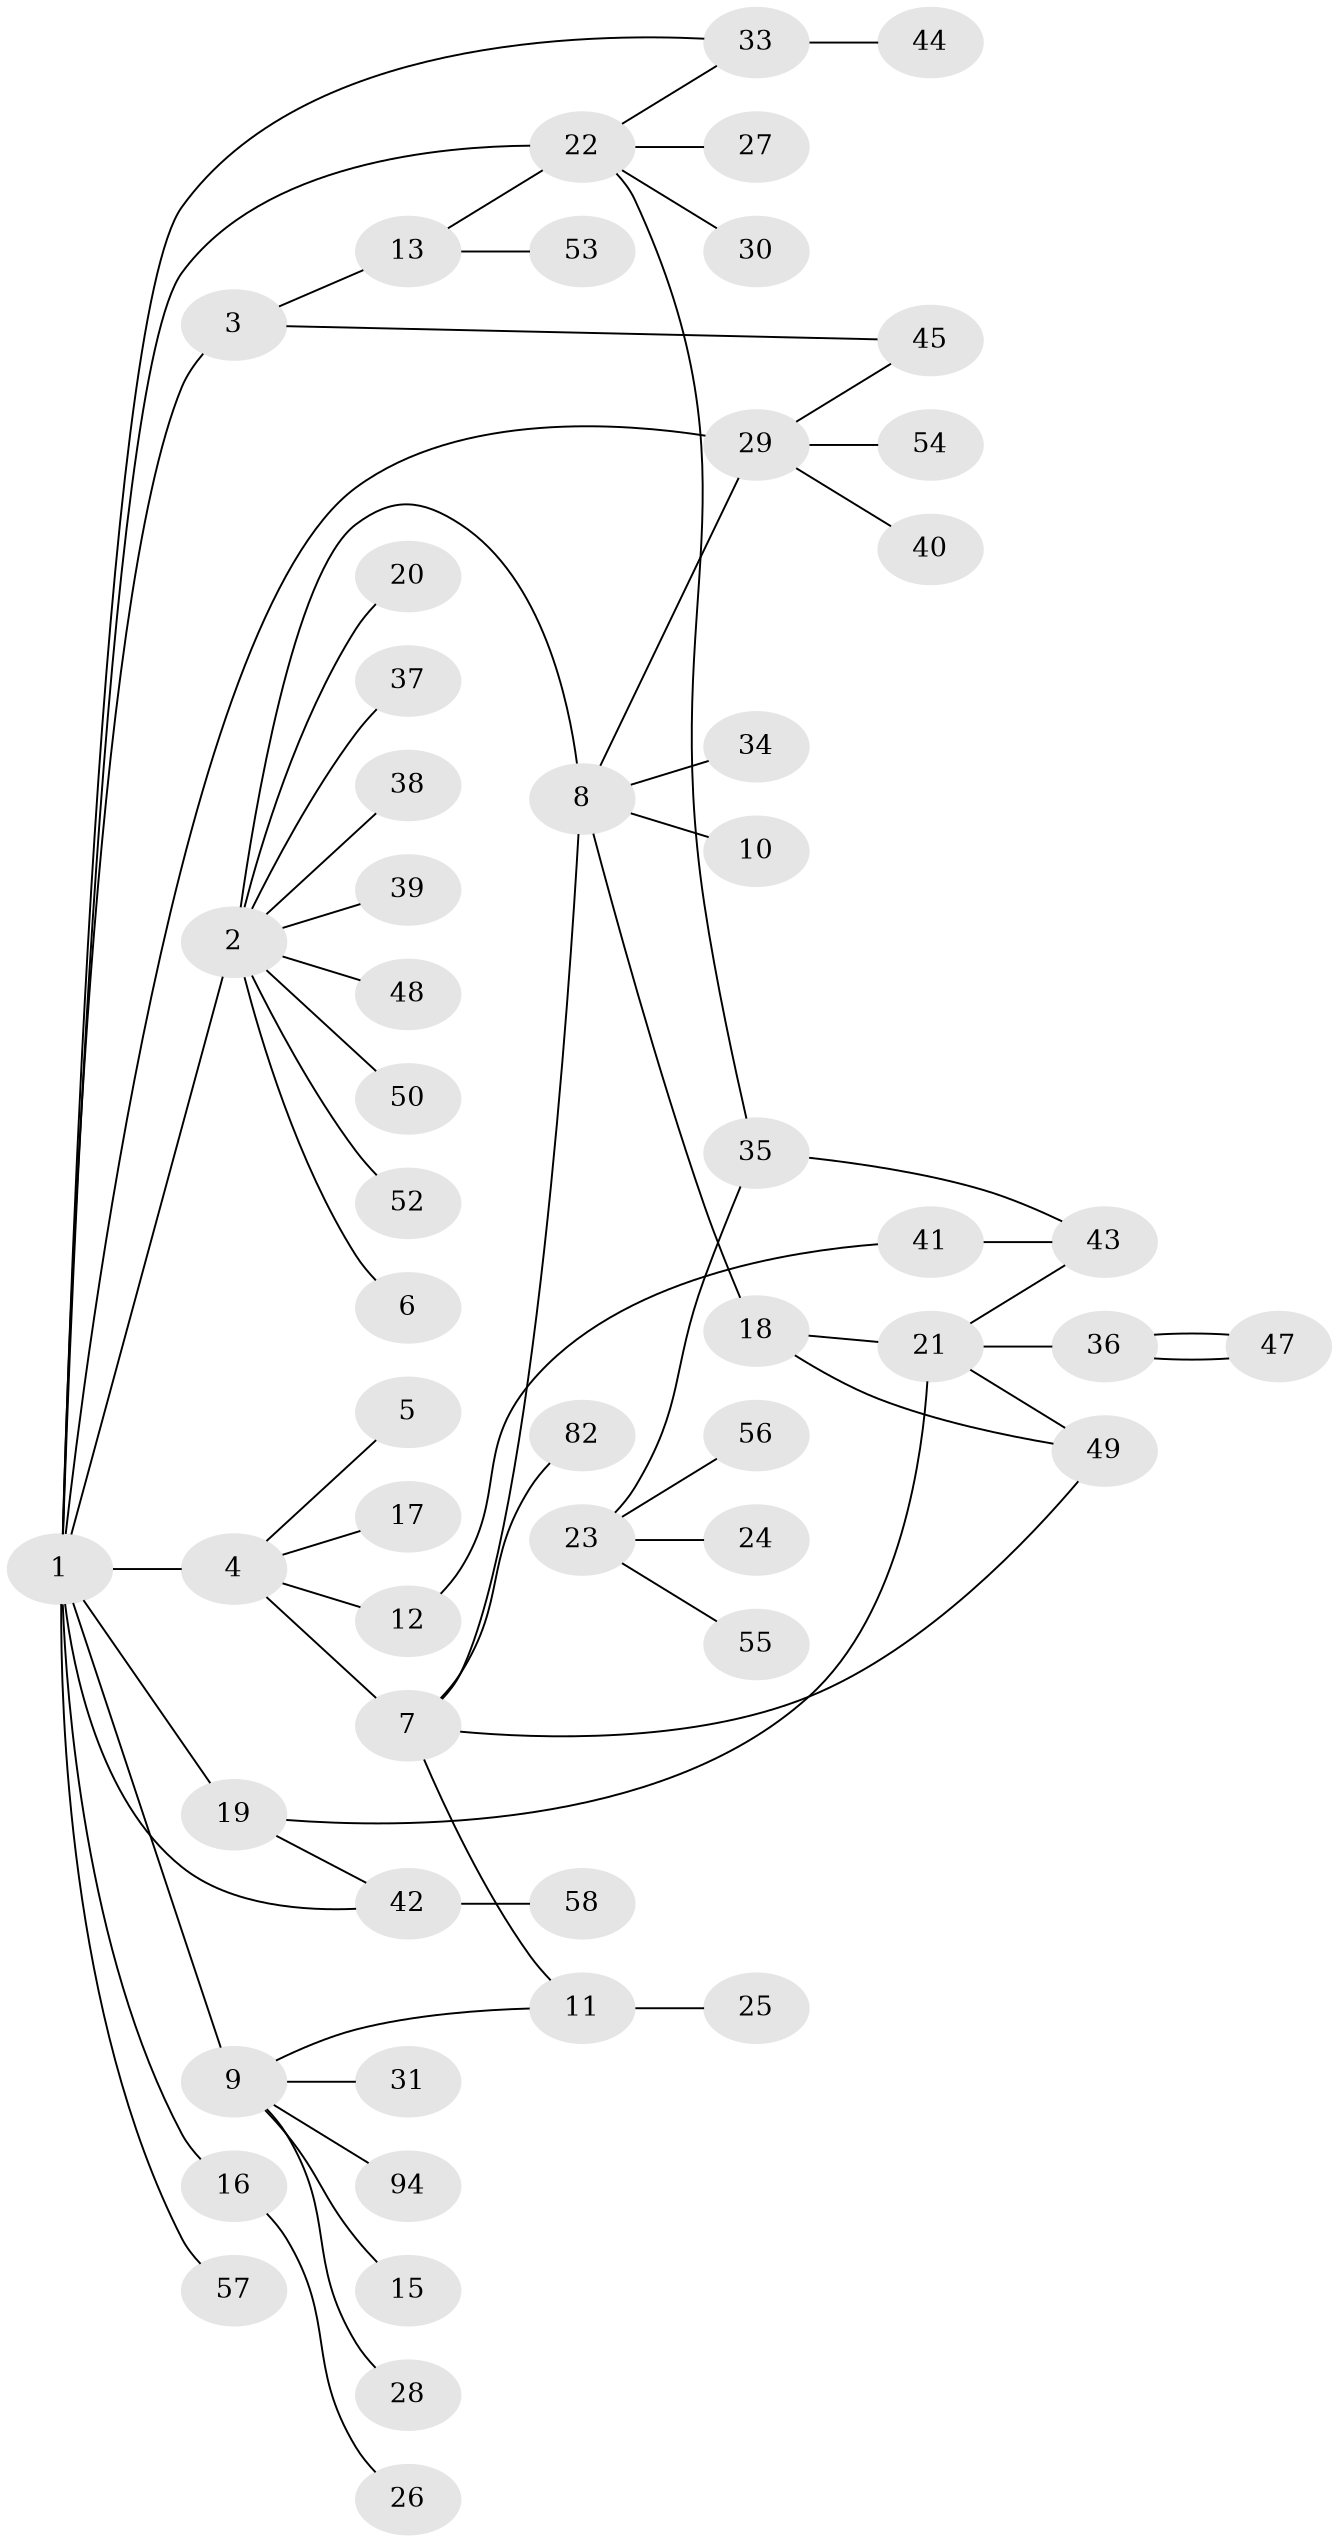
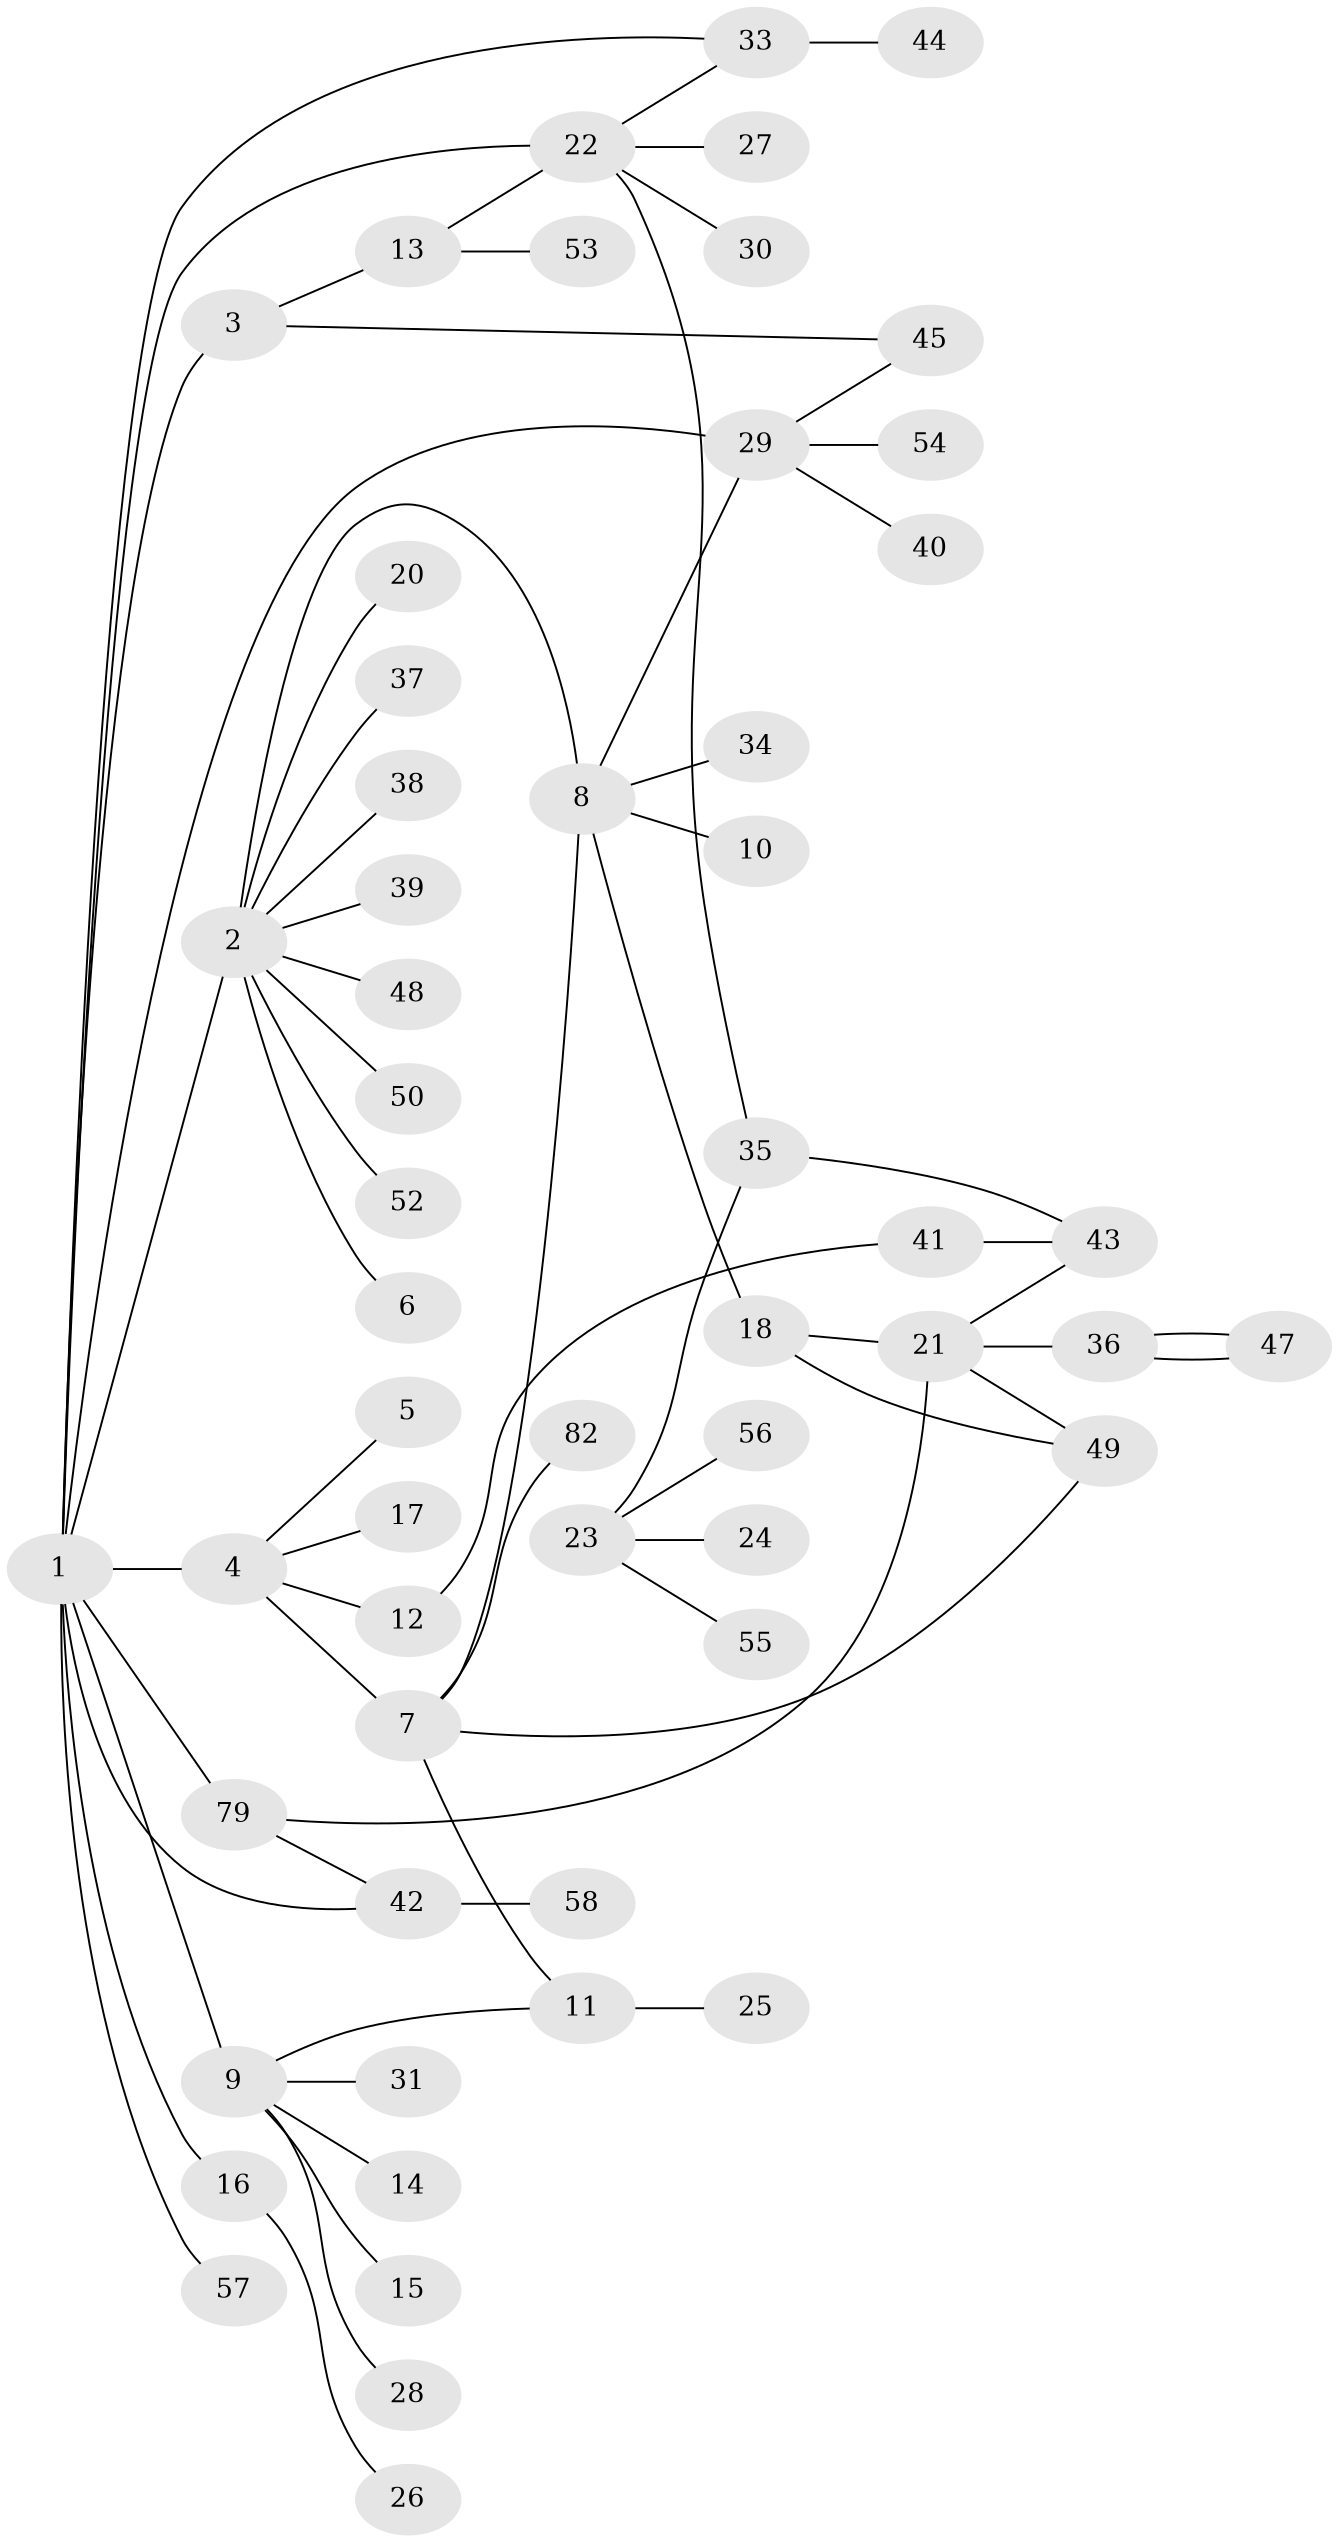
node "19": label "19" -> "79"
node "94": label "94" -> "14"
